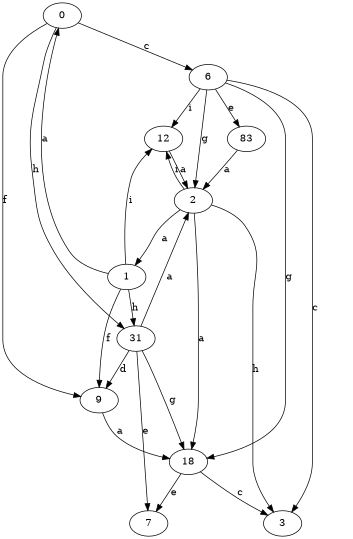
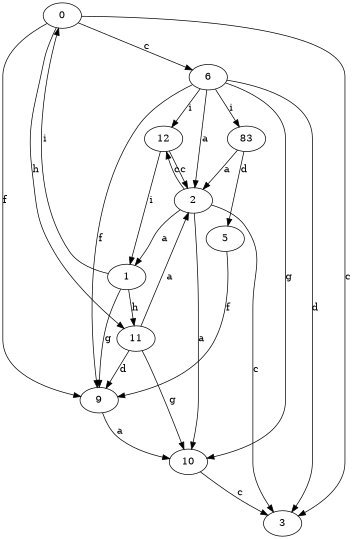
edge "6" -> "83": label "e" -> "i"
edge "1" -> "0": label "a" -> "i"
edge "6" -> "2": label "g" -> "a"
edge "0" -> "3": added, label "c"
edge "2" -> "12": label "i" -> "c"
edge "12" -> "2": label "a" -> "c"
edge "1" -> "12": reversed
edge "6" -> "9": added, label "f"
node "5": added
edge "6" -> "3": label "c" -> "d"
edge "1" -> "9": label "f" -> "g"
node "31": label "31" -> "11"
edge "2" -> "3": label "h" -> "c"
node "18": label "18" -> "10"
node "7": removed
